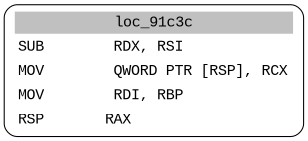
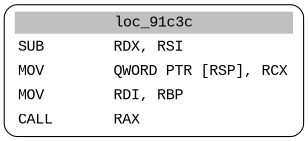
node "loc_91c3c": text "RSP       RAX" -> "CALL       RAX"
